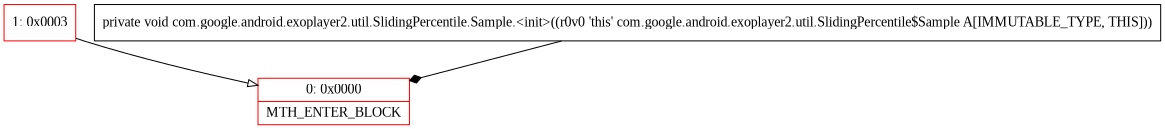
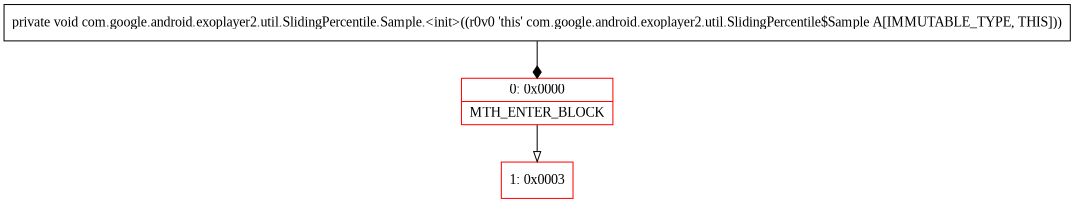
edge "1: 0x0003" -> "0: 0x0000": reversed
